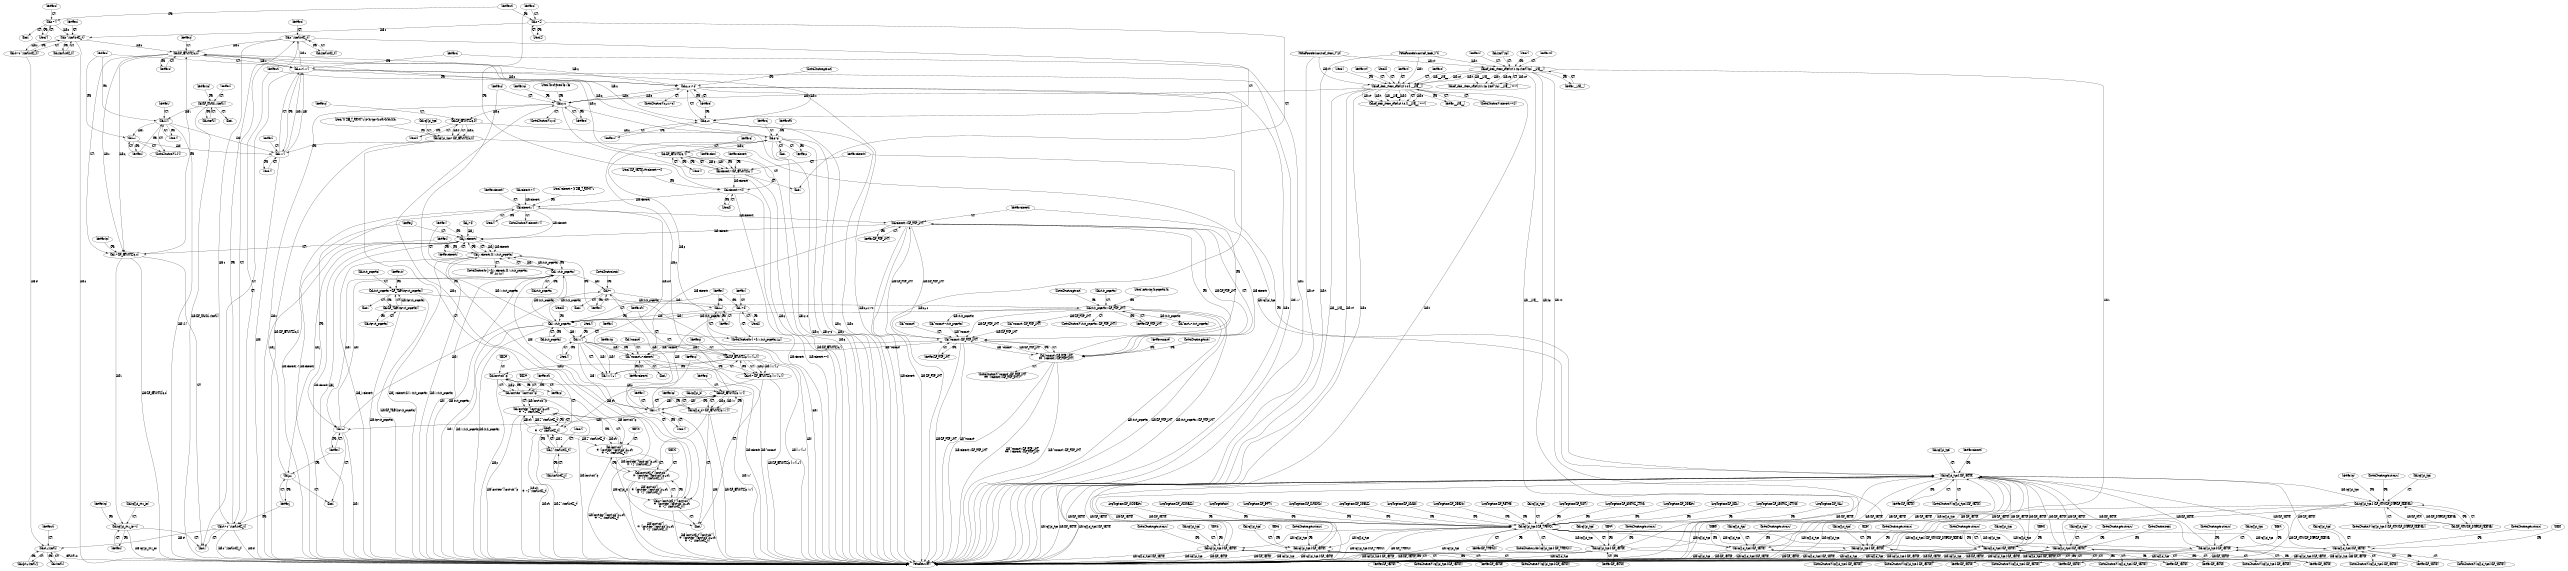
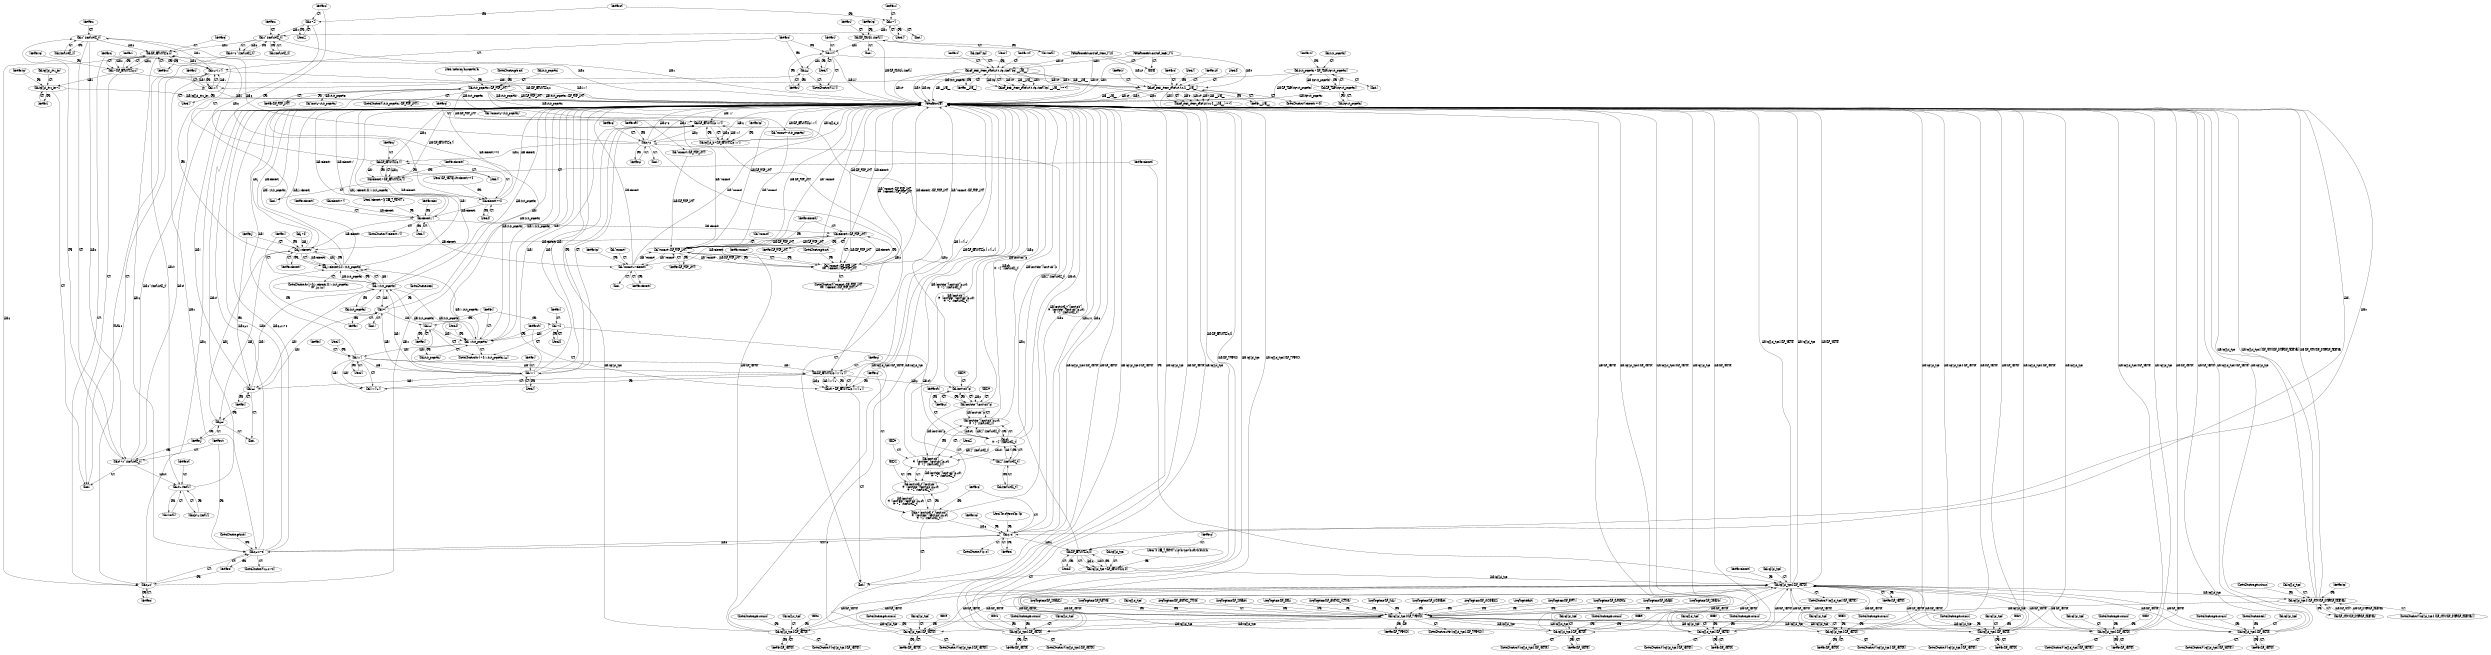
node "1000100": added
edge "(Call,q > e)" -> "(Call,q + o >= e)": label "DDG: e" -> "ARRAY: e"
edge "(Call,o += l >> 1)" -> "(Call,q + o)": label "DDG: o" -> "ROUND: o"
node "(Call,*maxcount += sh.sh_properties)": added
edge "(Call,l & 1)" -> "(Call,l >> 1)": now "(Call,l & 1)" -> "(Call,CDF_GETUINT32(q, 0))"
edge "(Call,inp[i].pi_type = CDF_GETUINT32(q, 0))" -> "(Call,l >> 1)": now "(Call,inp[i].pi_type = CDF_GETUINT32(q, 0))" -> "(Call,CDF_GETUINT32(q, 0))"
edge "(Identifier,nelem)" -> "(Call,nelements = CDF_GETUINT32(q, 1))": now "(Identifier,nelem)" -> "(Call,nelements > 1)"
edge "(Call,nelements > 1)" -> "(Call,*maxcount += nelements)": label "DDG: uint" -> "DDG: nelements"
edge "(Call,ofs = CDF_GETUINT32(p, (i << 1) + 1))" -> "(Call,ofs tt    - 2 * sizeof(uint32_t))": now "(Call,i = 0)" -> "(Call,ofs tt    - 2 * sizeof(uint32_t))"
node "(Call,inp[i].pi_id)": removed
node "(JumpTarget,case CDF_FLOAT:)": removed
node "1002541": label "1002541" -> "1000541"
edge "(Identifier,CDF_TYPEMASK)" -> "(Call,inp[i].pi_type & CDF_TYPEMASK)": label "AST: " -> "CDF: "
edge "(Call,CDF_GETUINT32(p, i << 1))" -> "(MethodReturn,RET)": reversed
edge "(Call,o4 + sizeof(l))" -> "(MethodReturn,RET)": label "GETUINT: o4" -> "DDG: o4"
